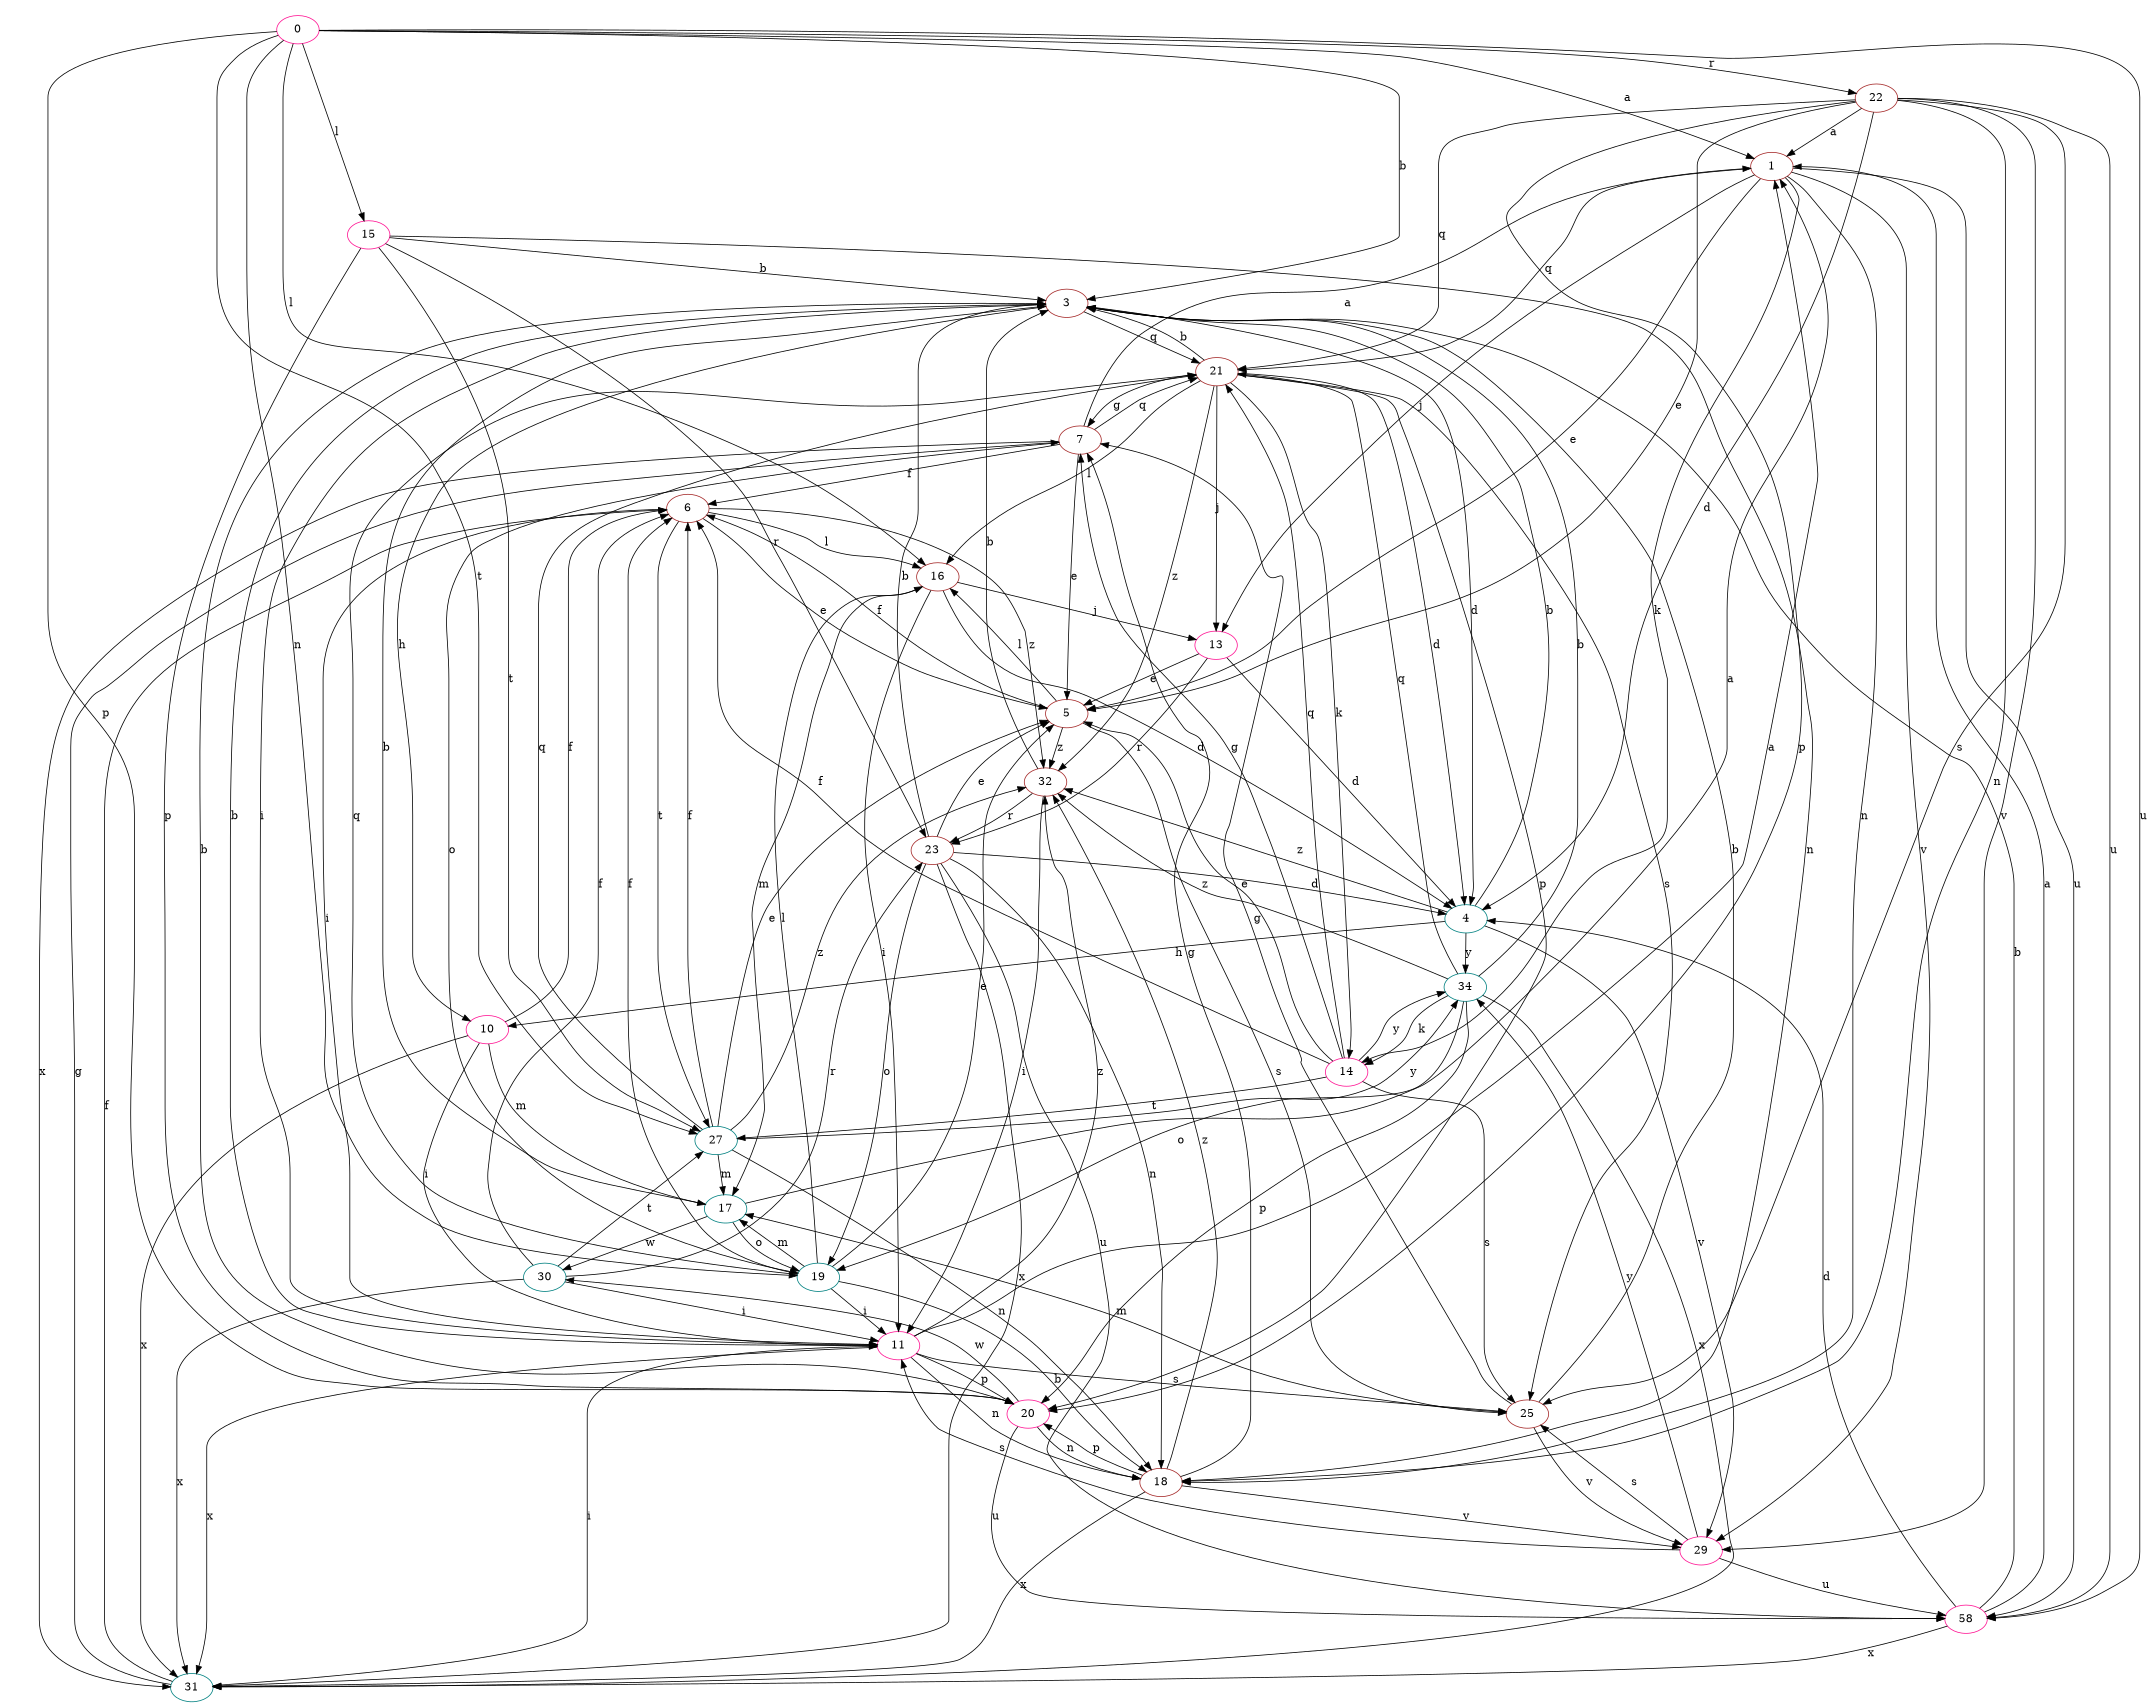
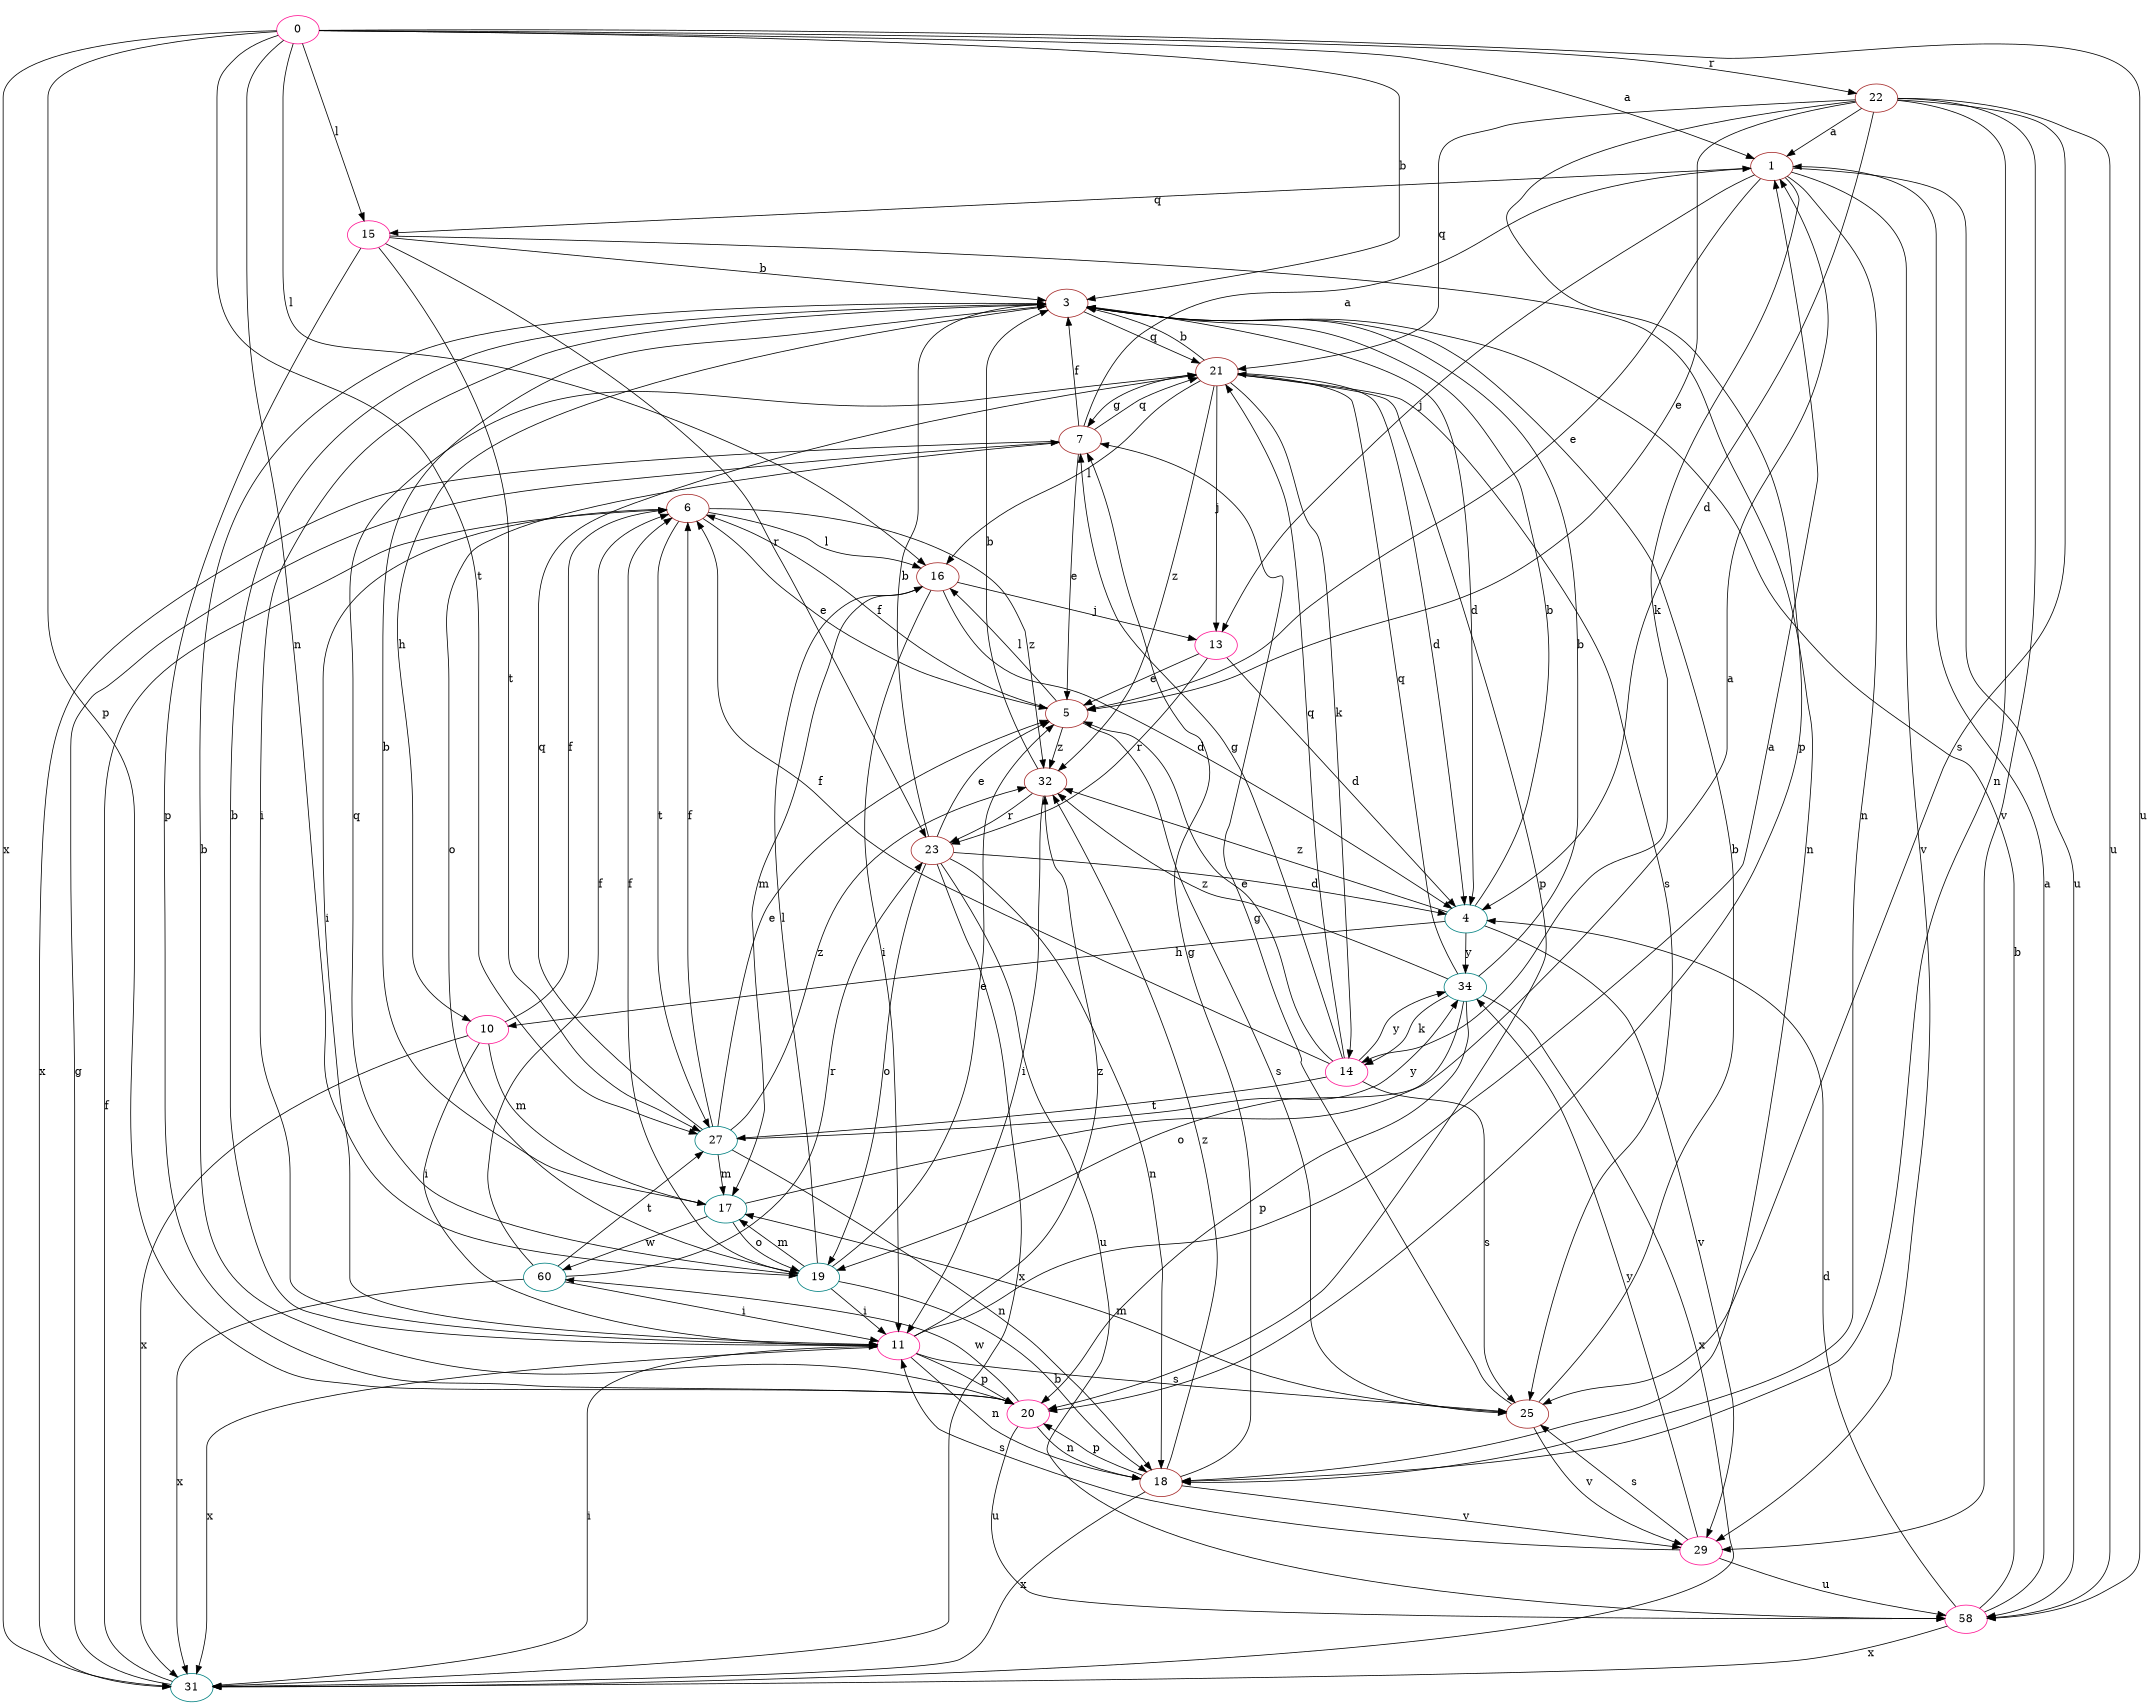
edge "1" -> "21": now "1" -> "15"
edge "7" -> "6": now "7" -> "3"
edge "0" -> "31": added, label "x"
node "30": label "30" -> "60"
